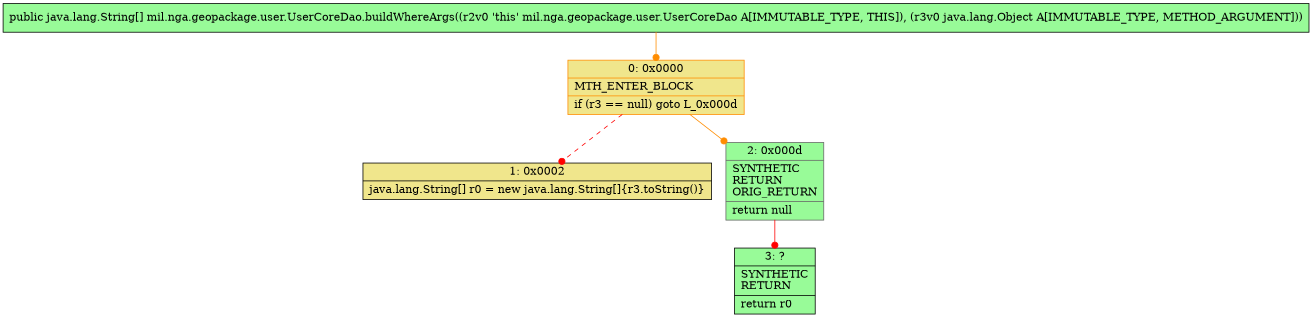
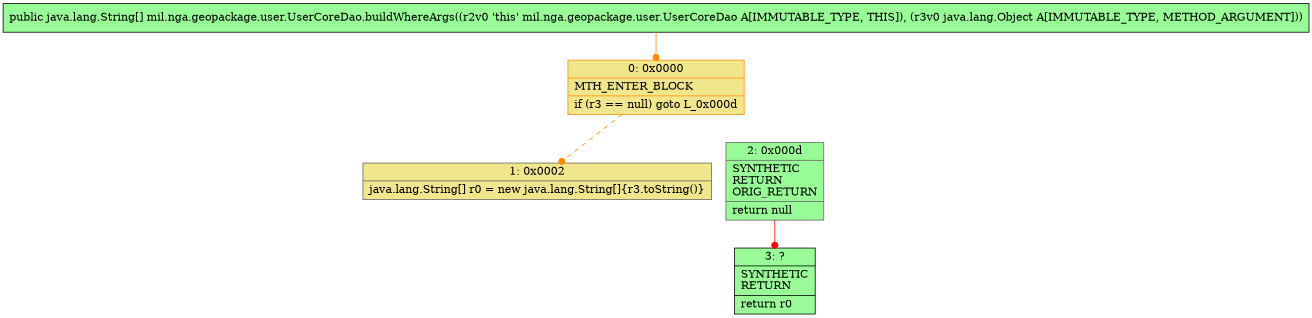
edge "0: 0x0000" -> "2: 0x000d": removed
edge "0: 0x0000" -> "1: 0x0002": color red -> darkorange
node "1: 0x0002": color black -> gray40
